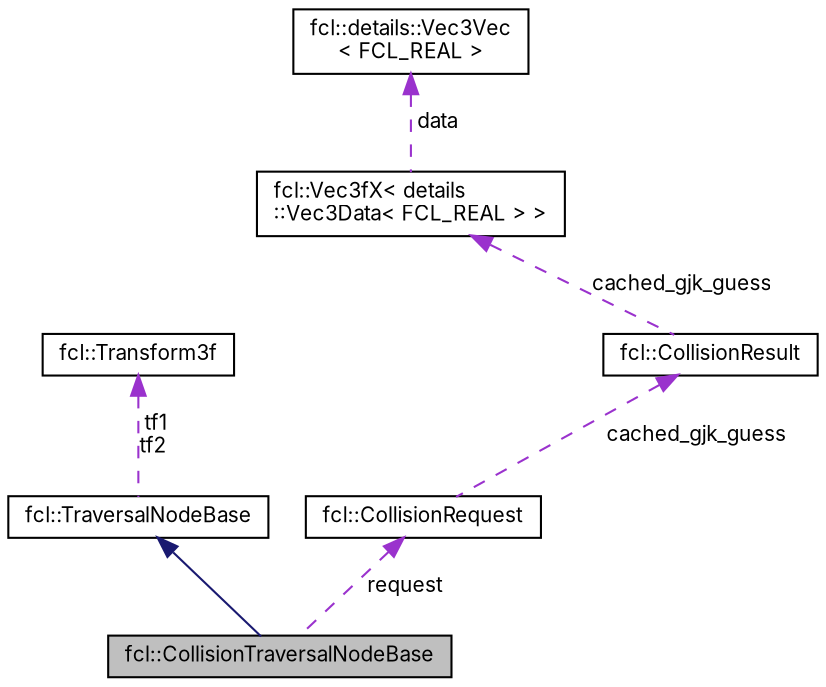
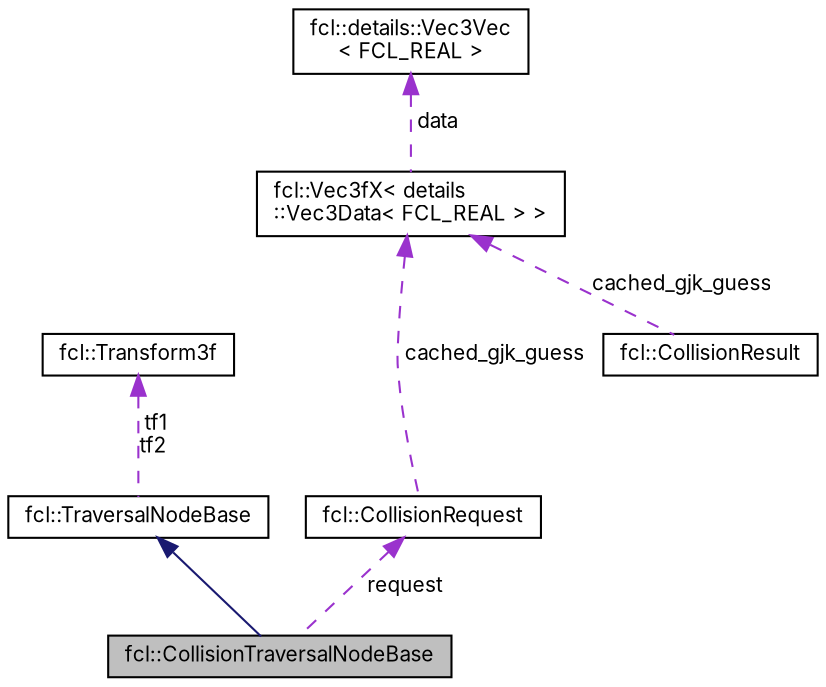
edge "fcl::CollisionRequest" -> "fcl::CollisionResult": now "fcl::CollisionRequest" -> "fcl::Vec3fX< details ::Vec3Data< FCL_REAL > >"
